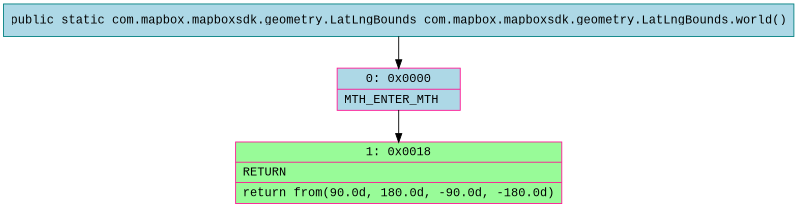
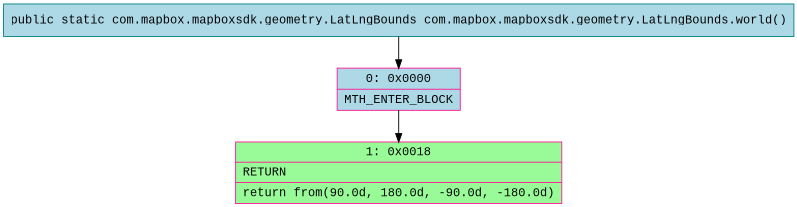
node "0: 0x0000": text "MTH_ENTER_MTH" -> "MTH_ENTER_BLOCK"
